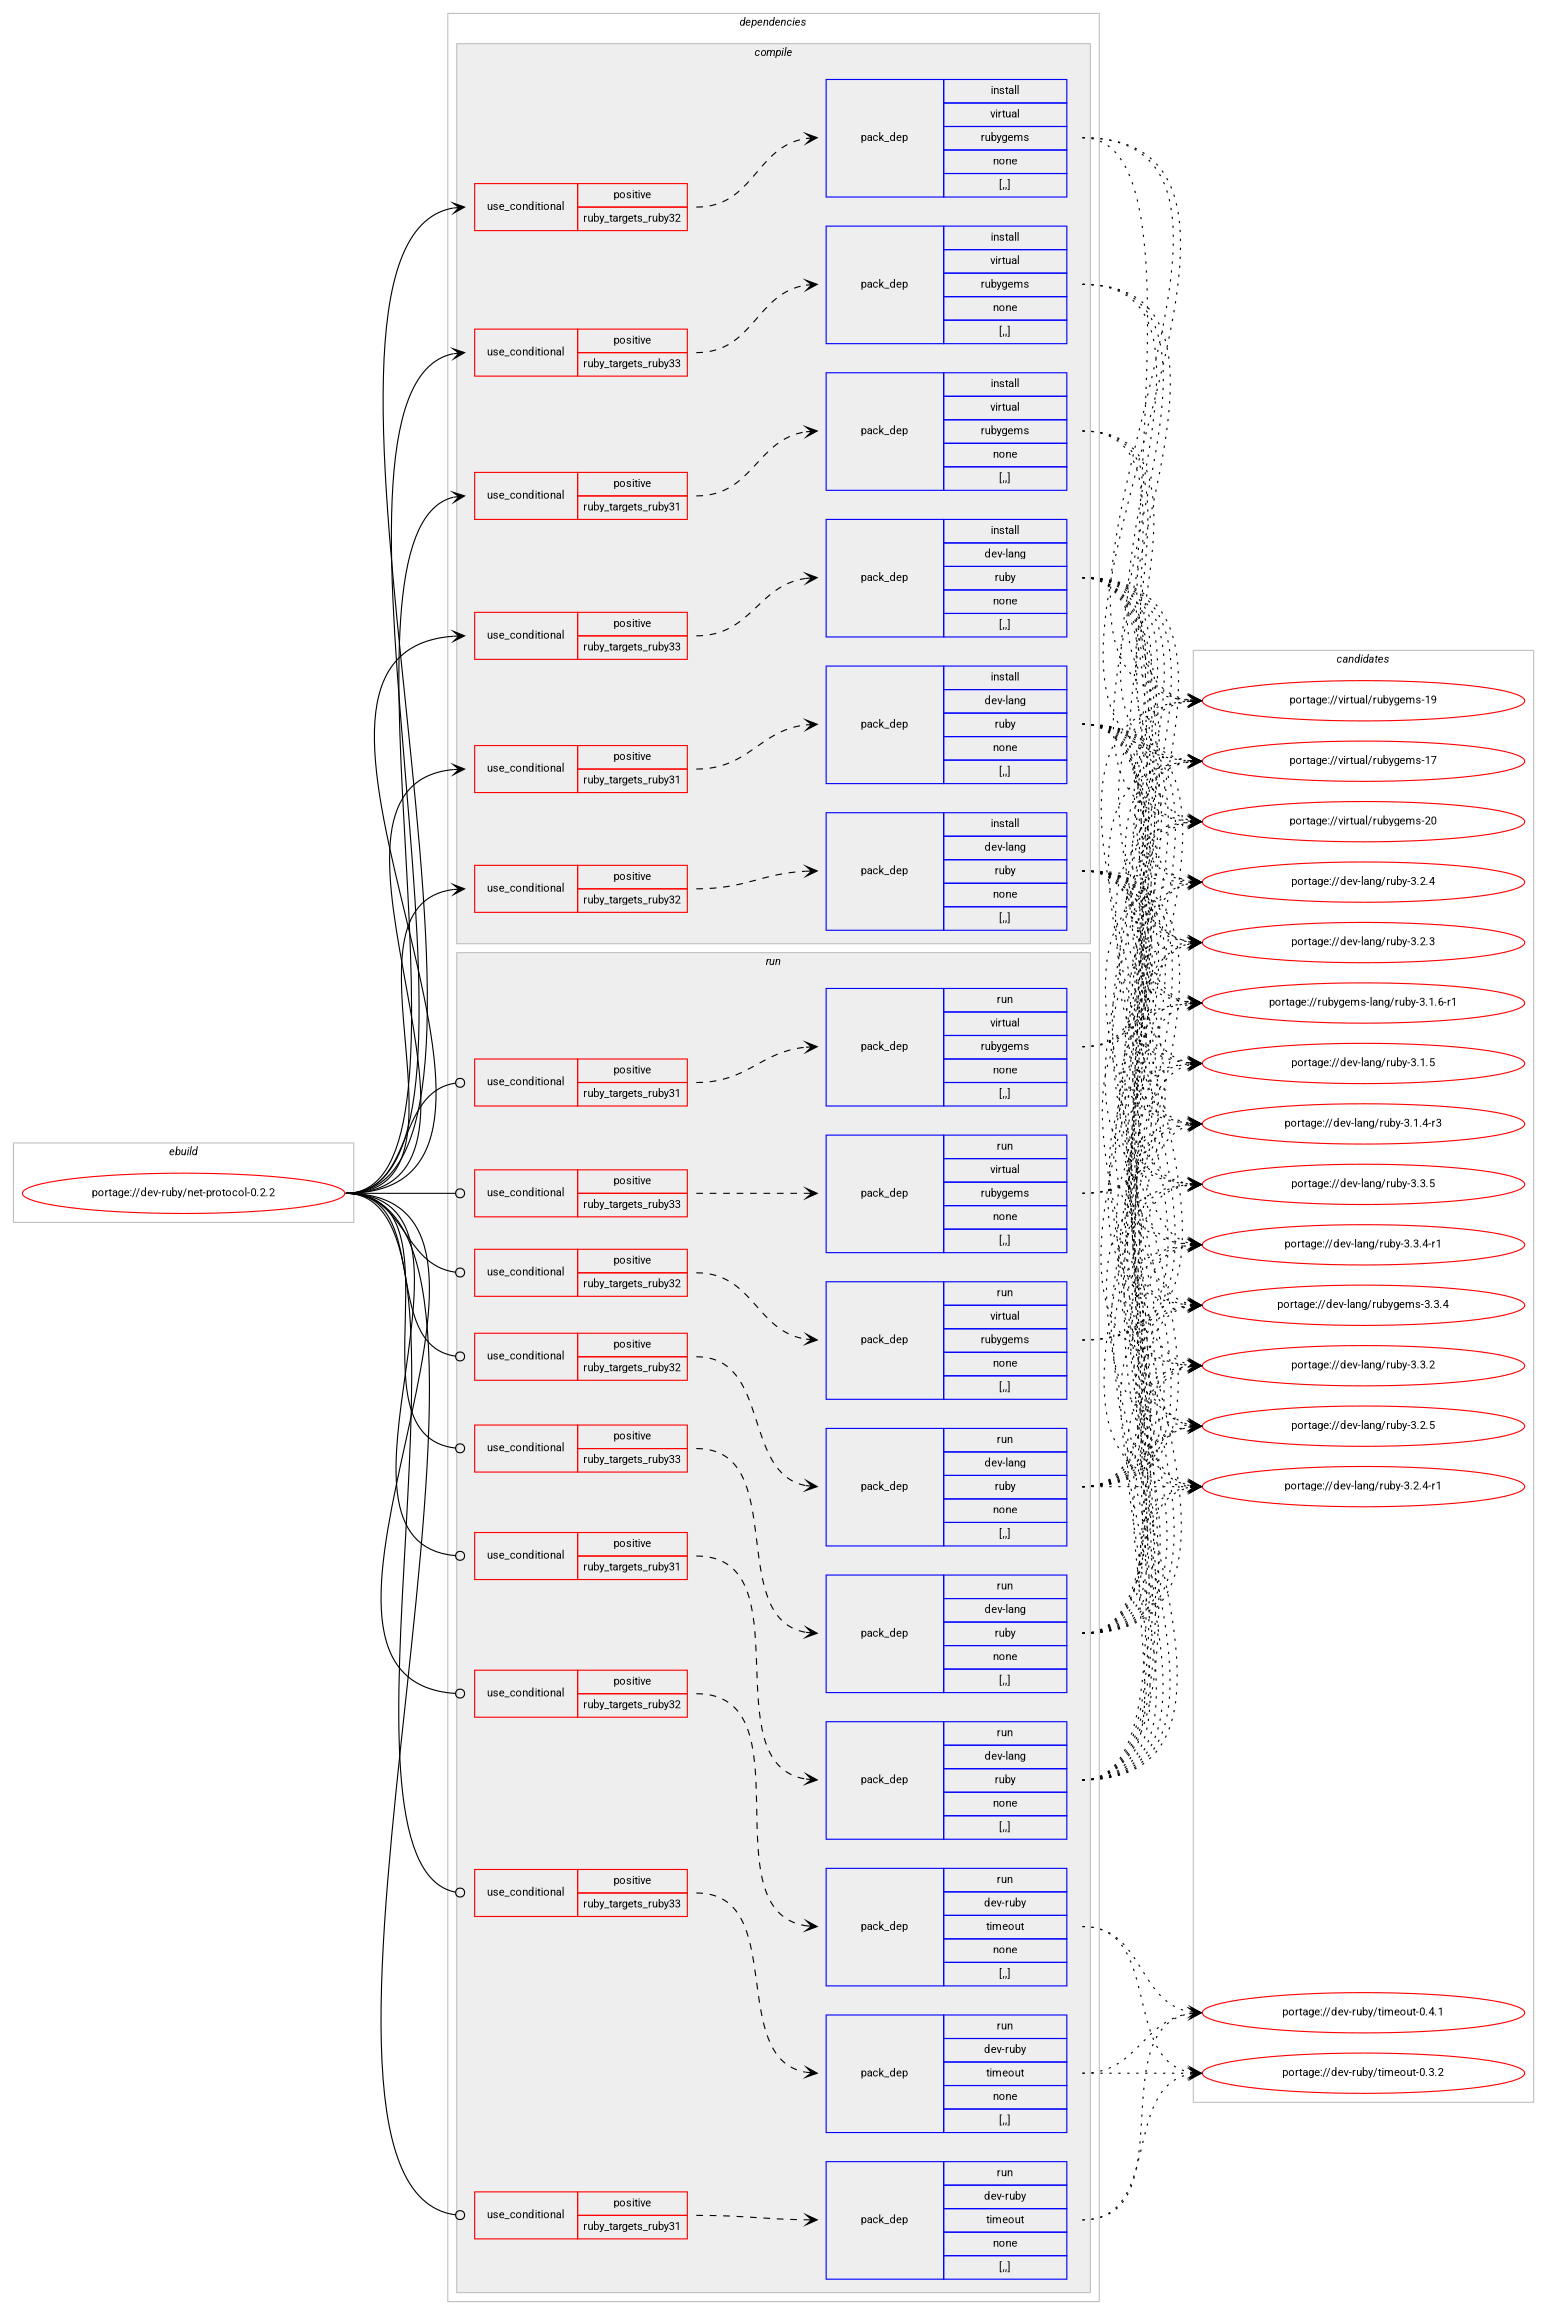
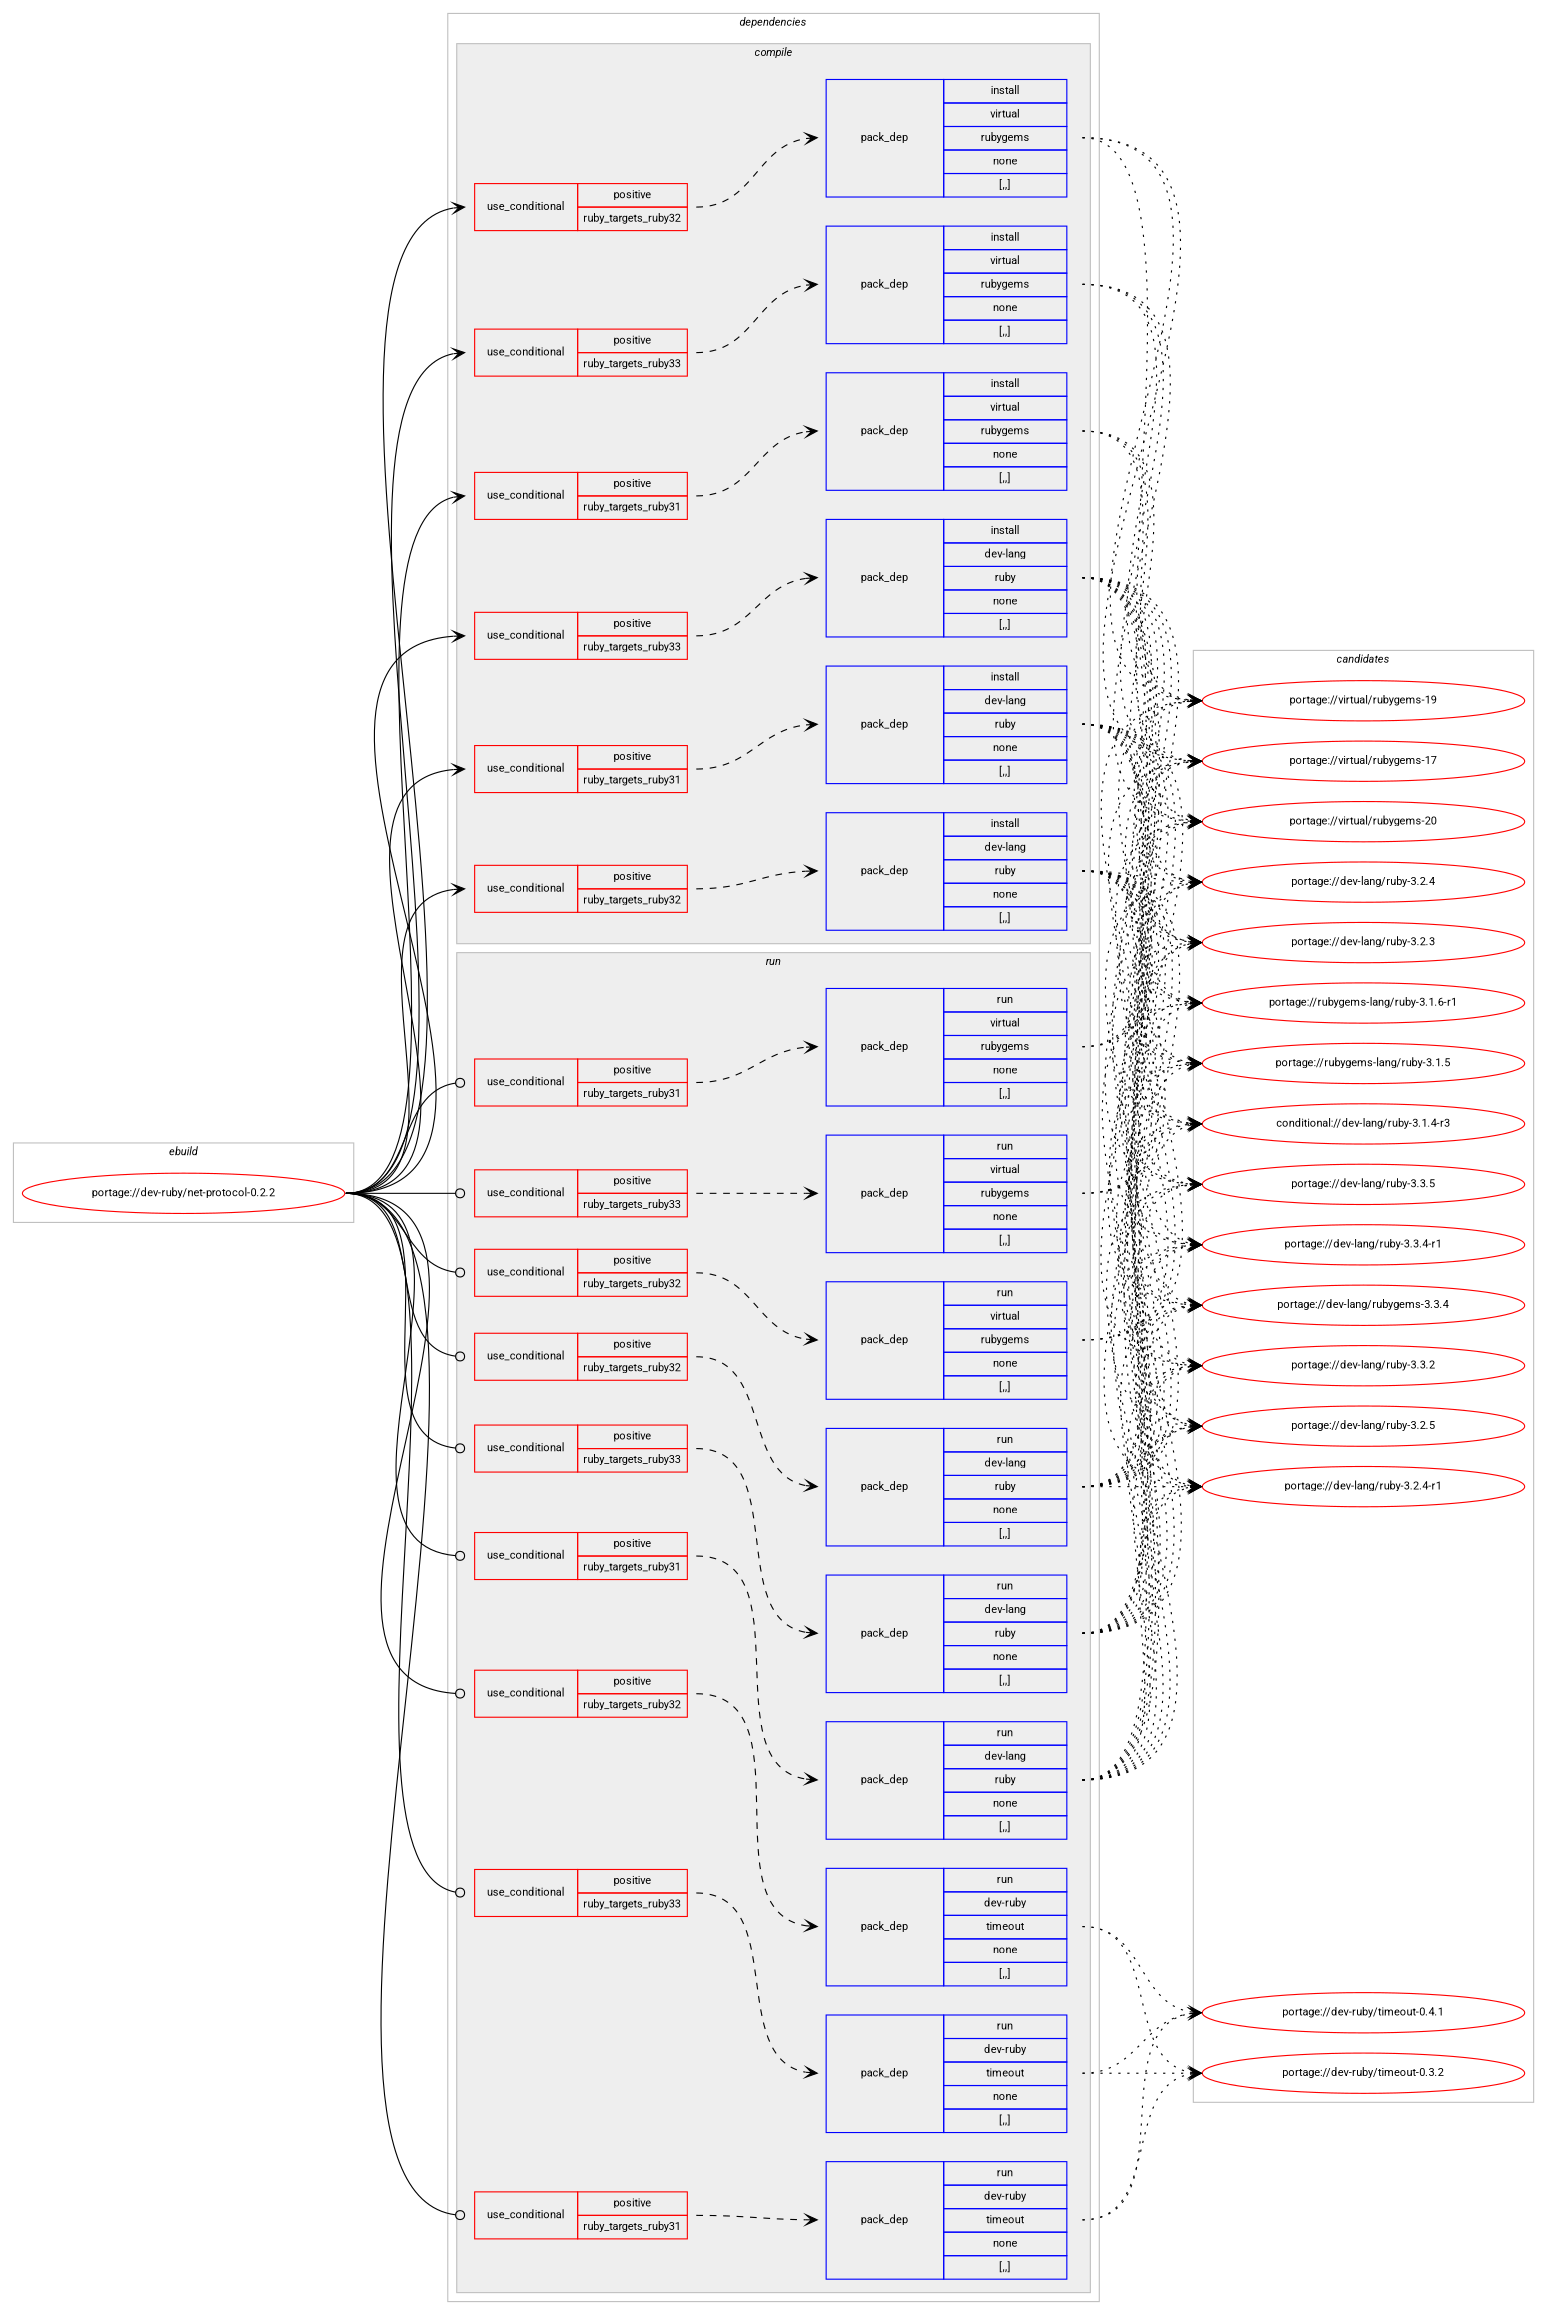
node "portage://dev-lang/ruby-3.1.5": label "portage://dev-lang/ruby-3.1.5" -> "portage://rubygems-lang/ruby-3.1.5"
node "portage://dev-lang/ruby-3.1.4-r3": label "portage://dev-lang/ruby-3.1.4-r3" -> "conditional://dev-lang/ruby-3.1.4-r3"
